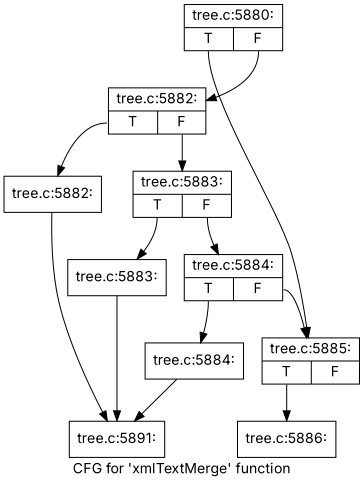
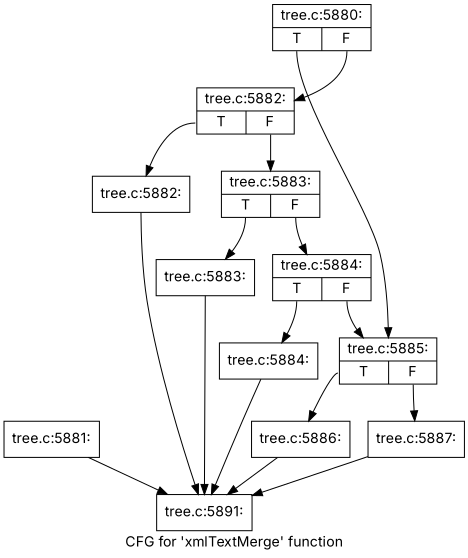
node "tree.c:5881:": added
node "tree.c:5887:": added
edge "tree.c:5886:" -> "tree.c:5891:": added
